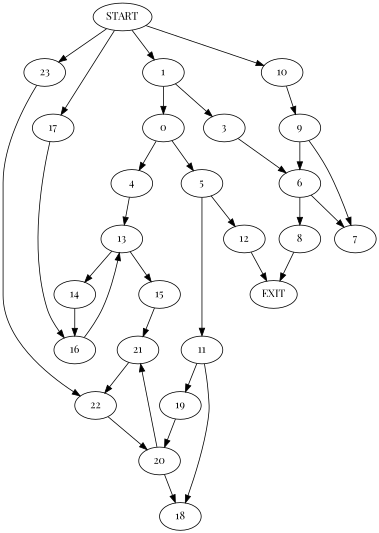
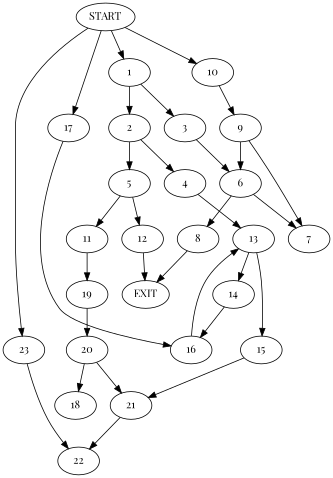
node "0": label "0" -> "2"
edge "22" -> "20": removed
edge "11" -> "18": removed
